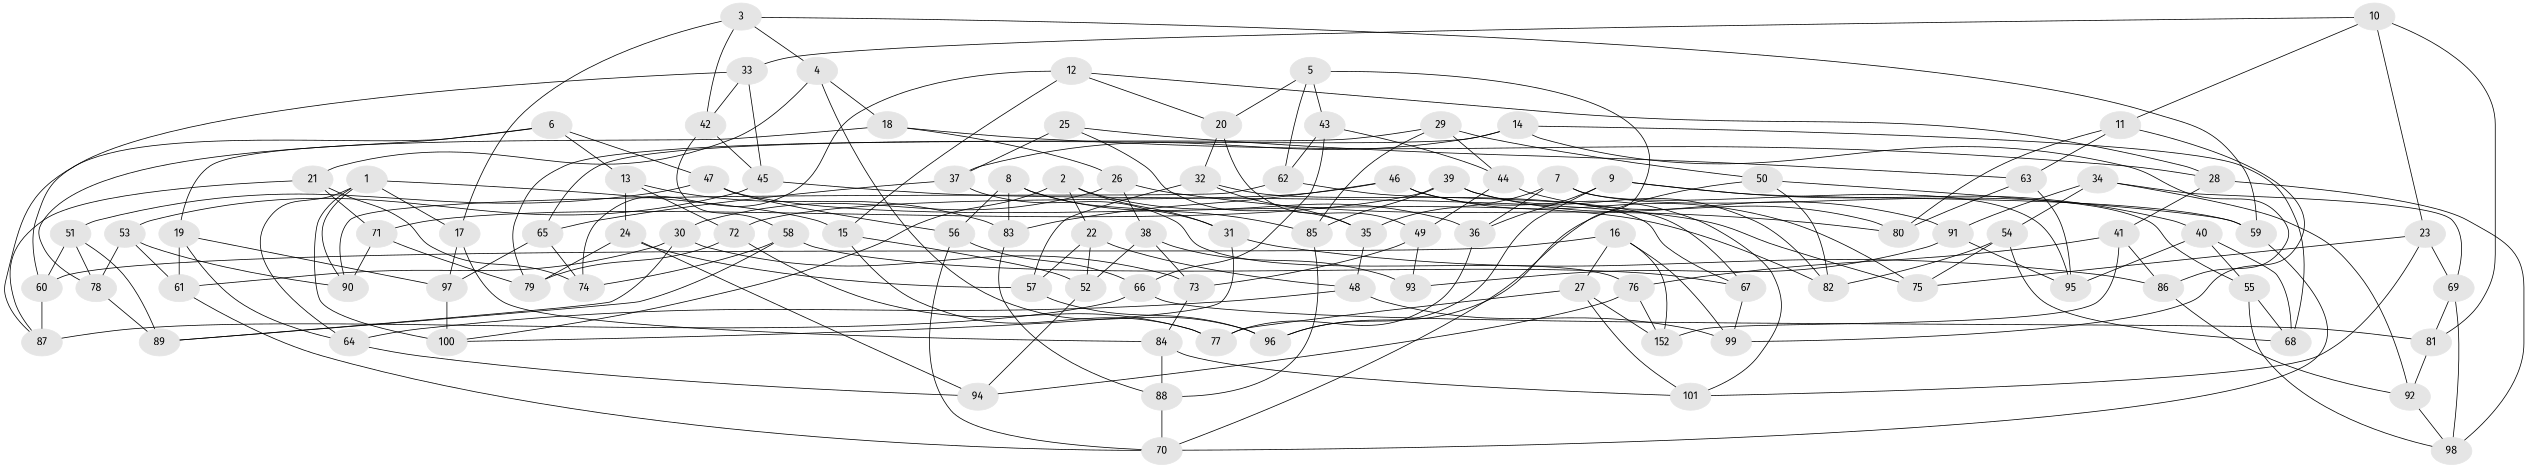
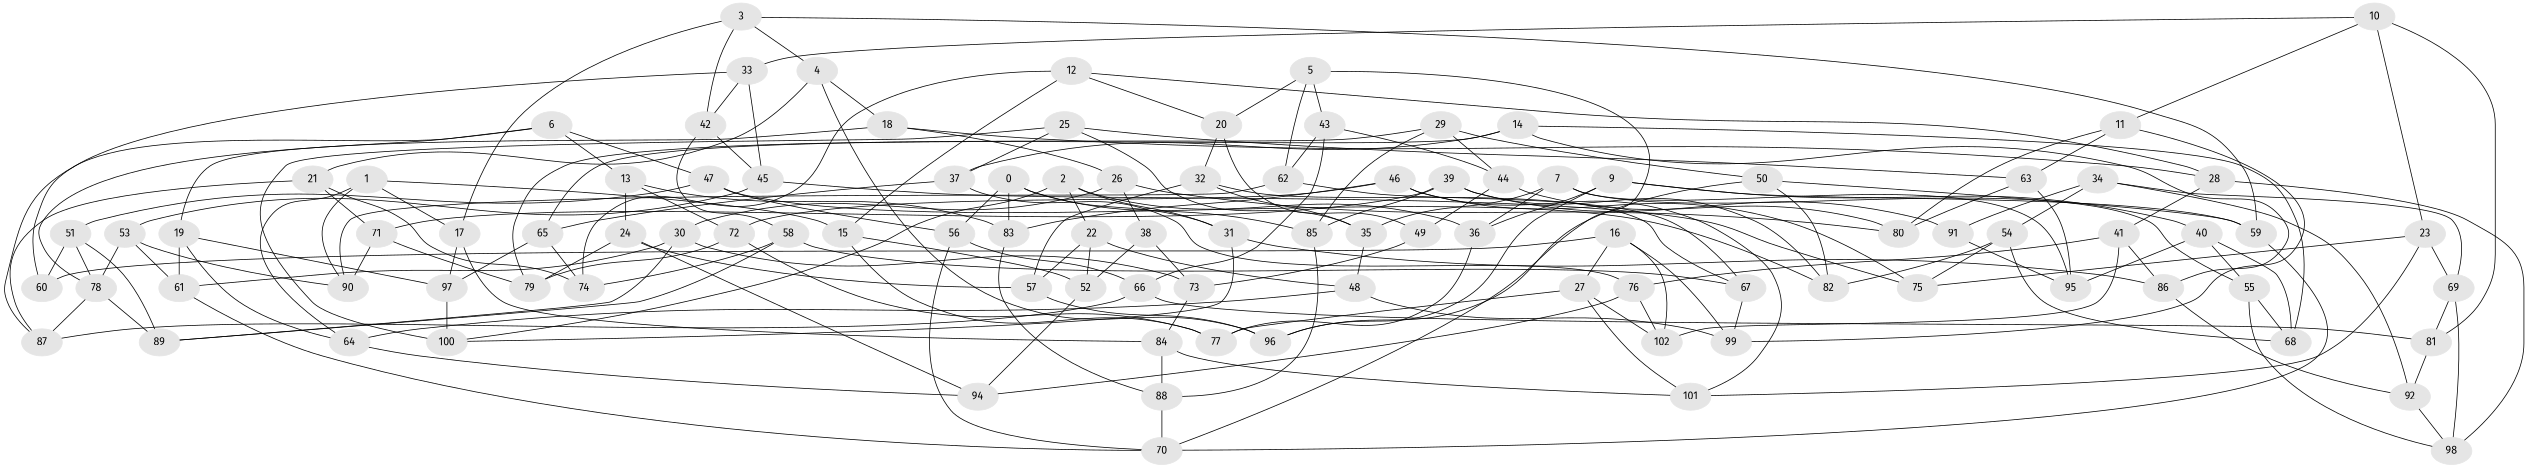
node "8": label "8" -> "0"
node "93": removed
edge "1" -- "100": now "25" -- "100"
edge "60" -- "87": now "78" -- "87"
node "152": label "152" -> "102"
